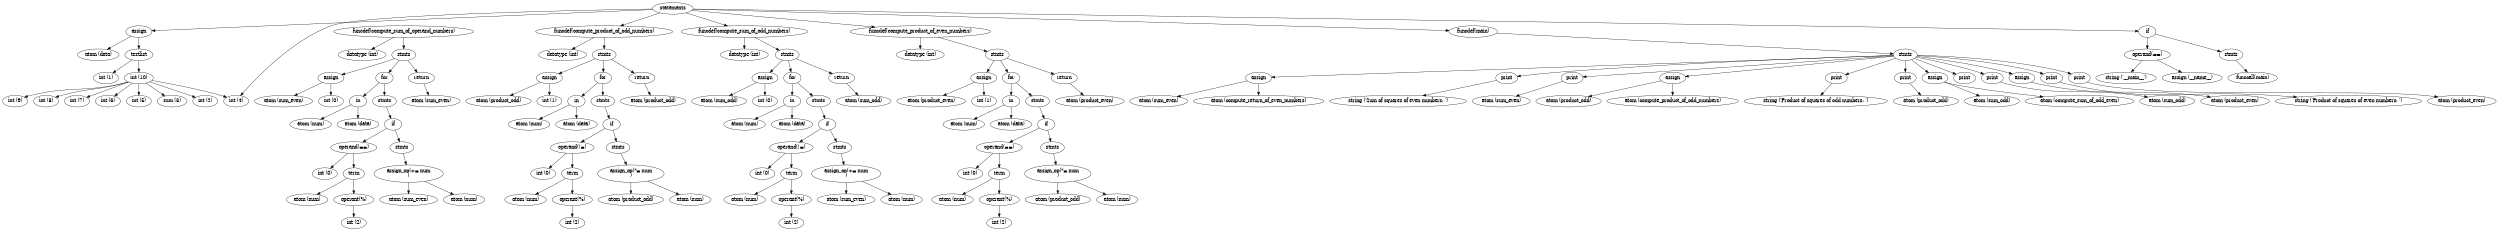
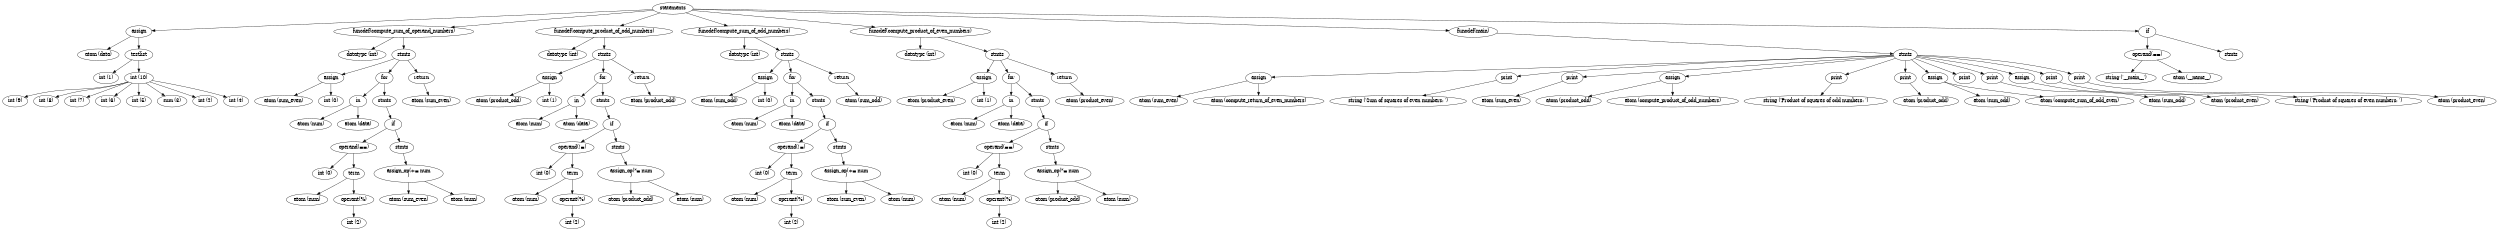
edge "statements" -> "int (4)": now "statements" -> "funcdef(compute_sum_of_operand_numbers)"
node "assign (__name__)": label "assign (__name__)" -> "atom (__name__)"
node "funccall(main)": removed
